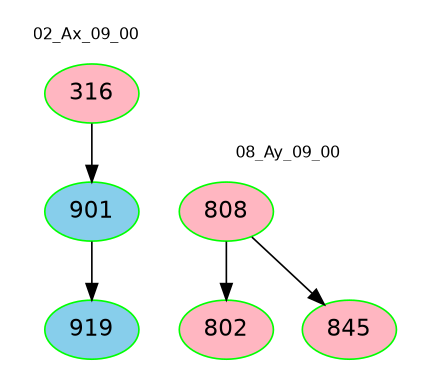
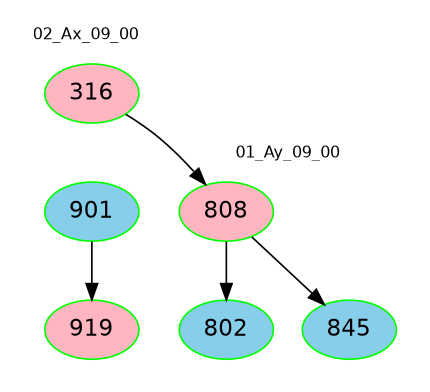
edge "316" -> "901": now "316" -> "808"
cluster "08_Ay_09_00": label "08_Ay_09_00" -> "01_Ay_09_00"
node "919": fillcolor skyblue -> lightpink
node "802": fillcolor lightpink -> skyblue
node "845": fillcolor lightpink -> skyblue
